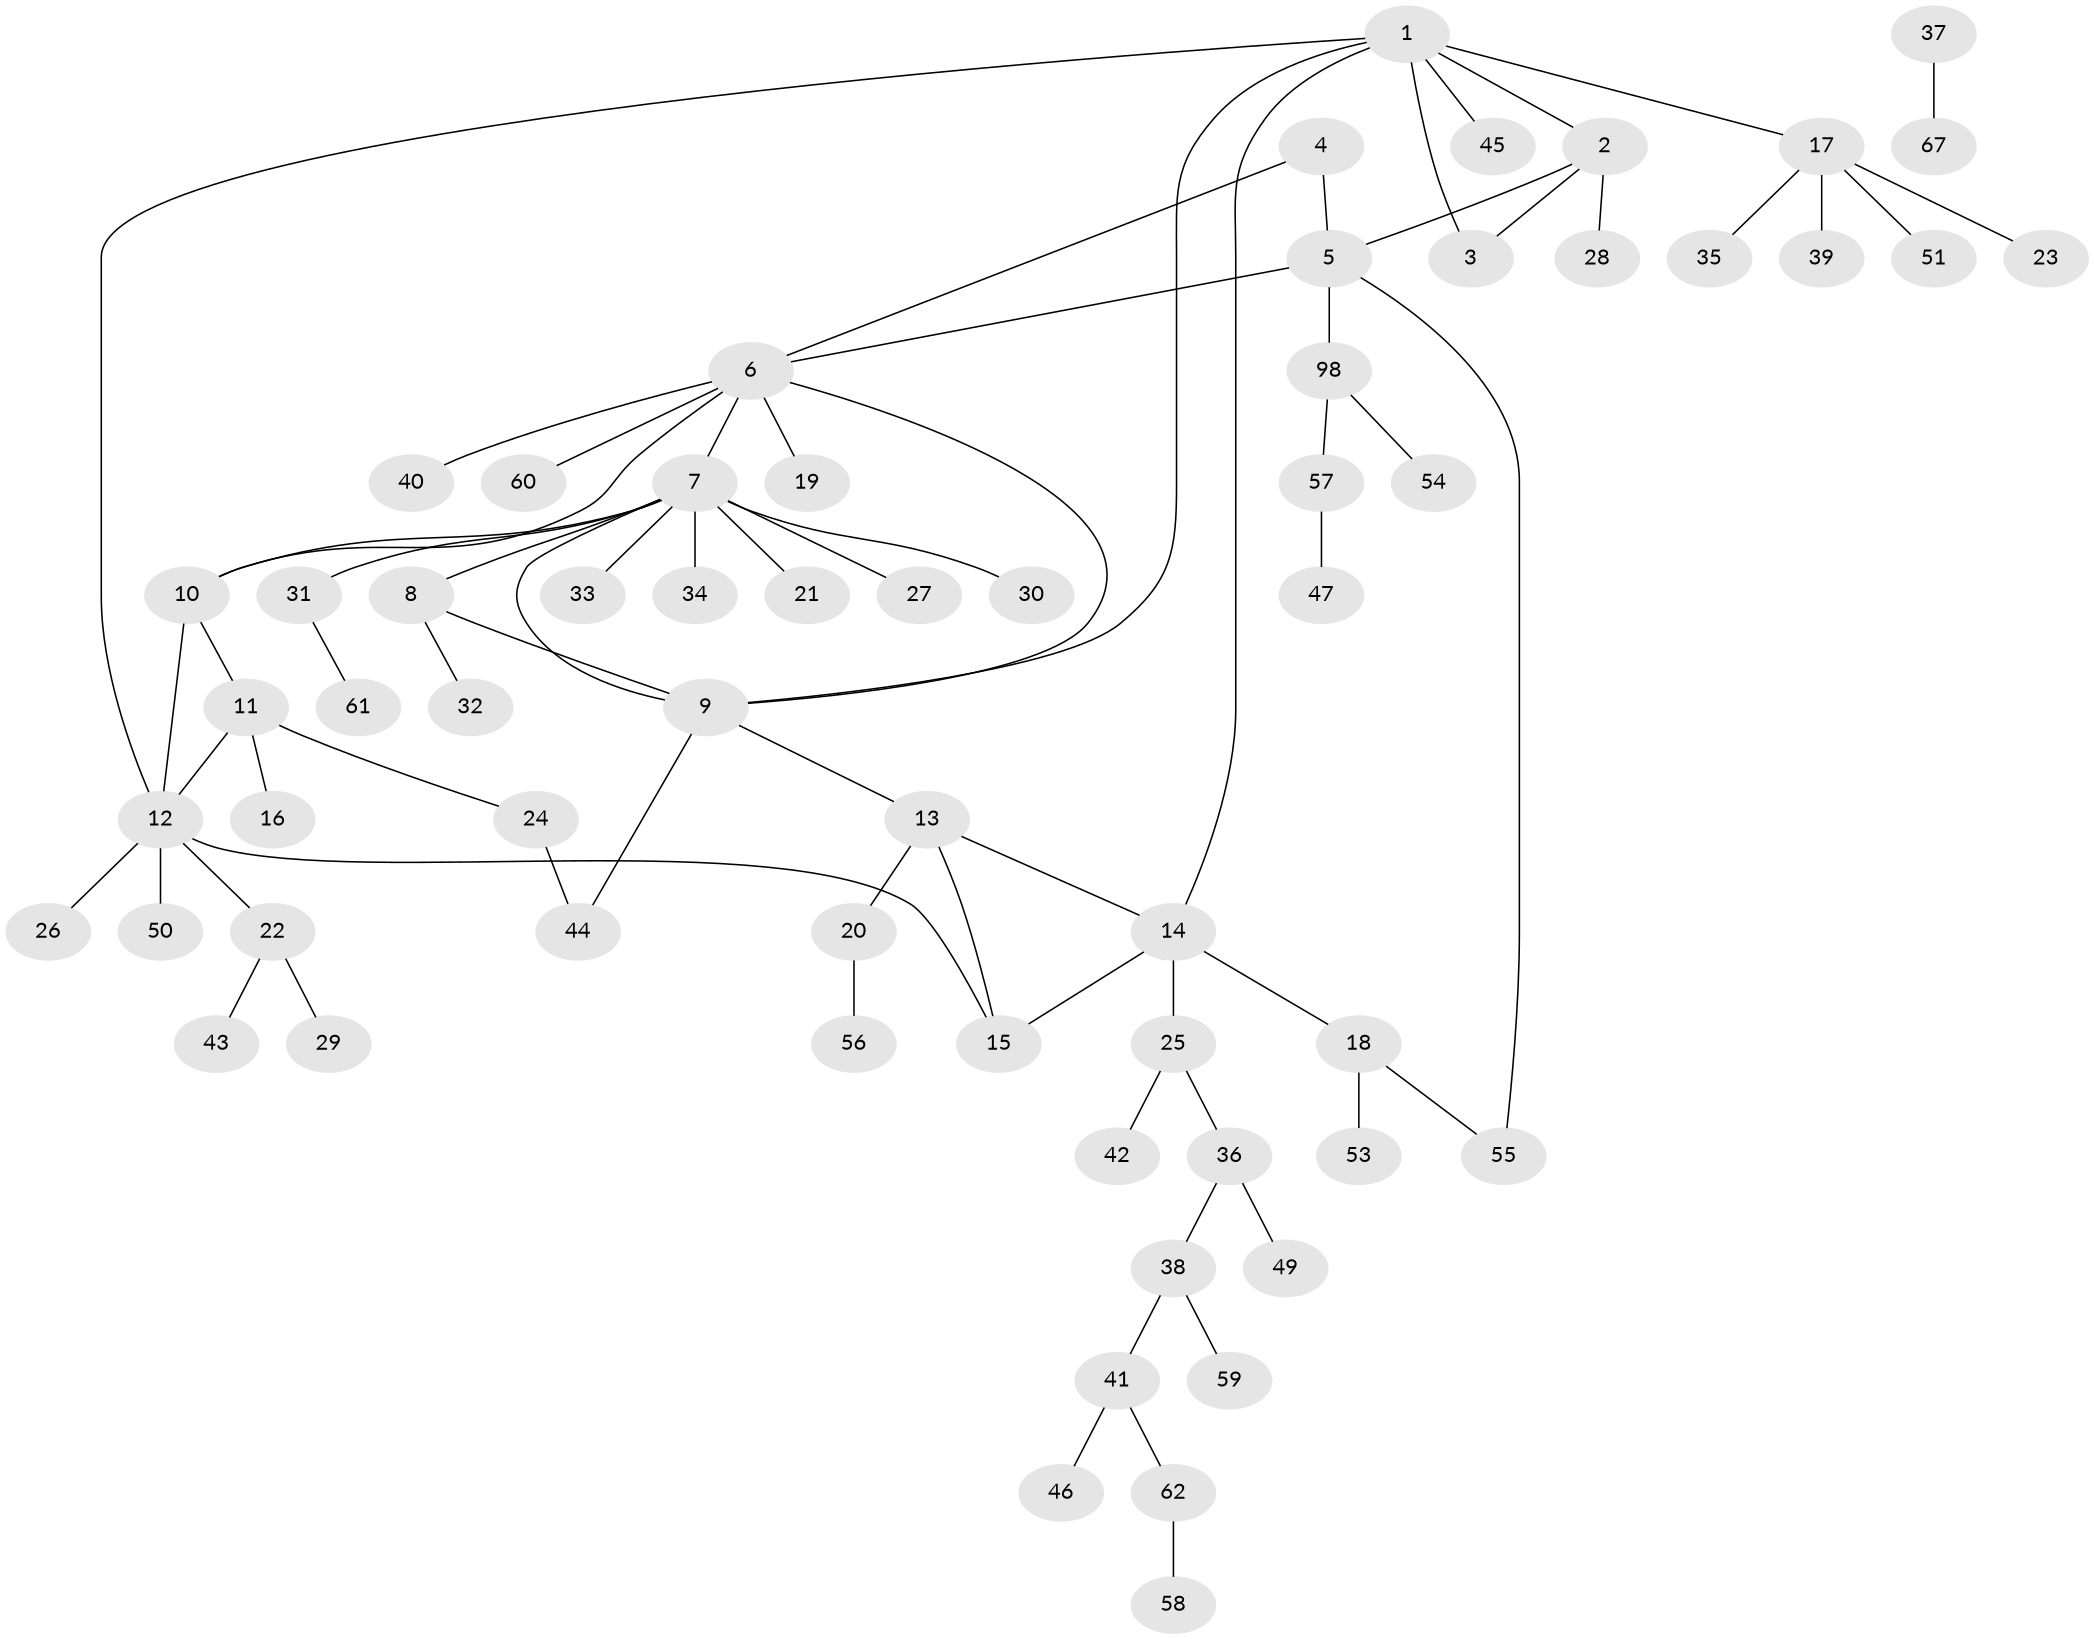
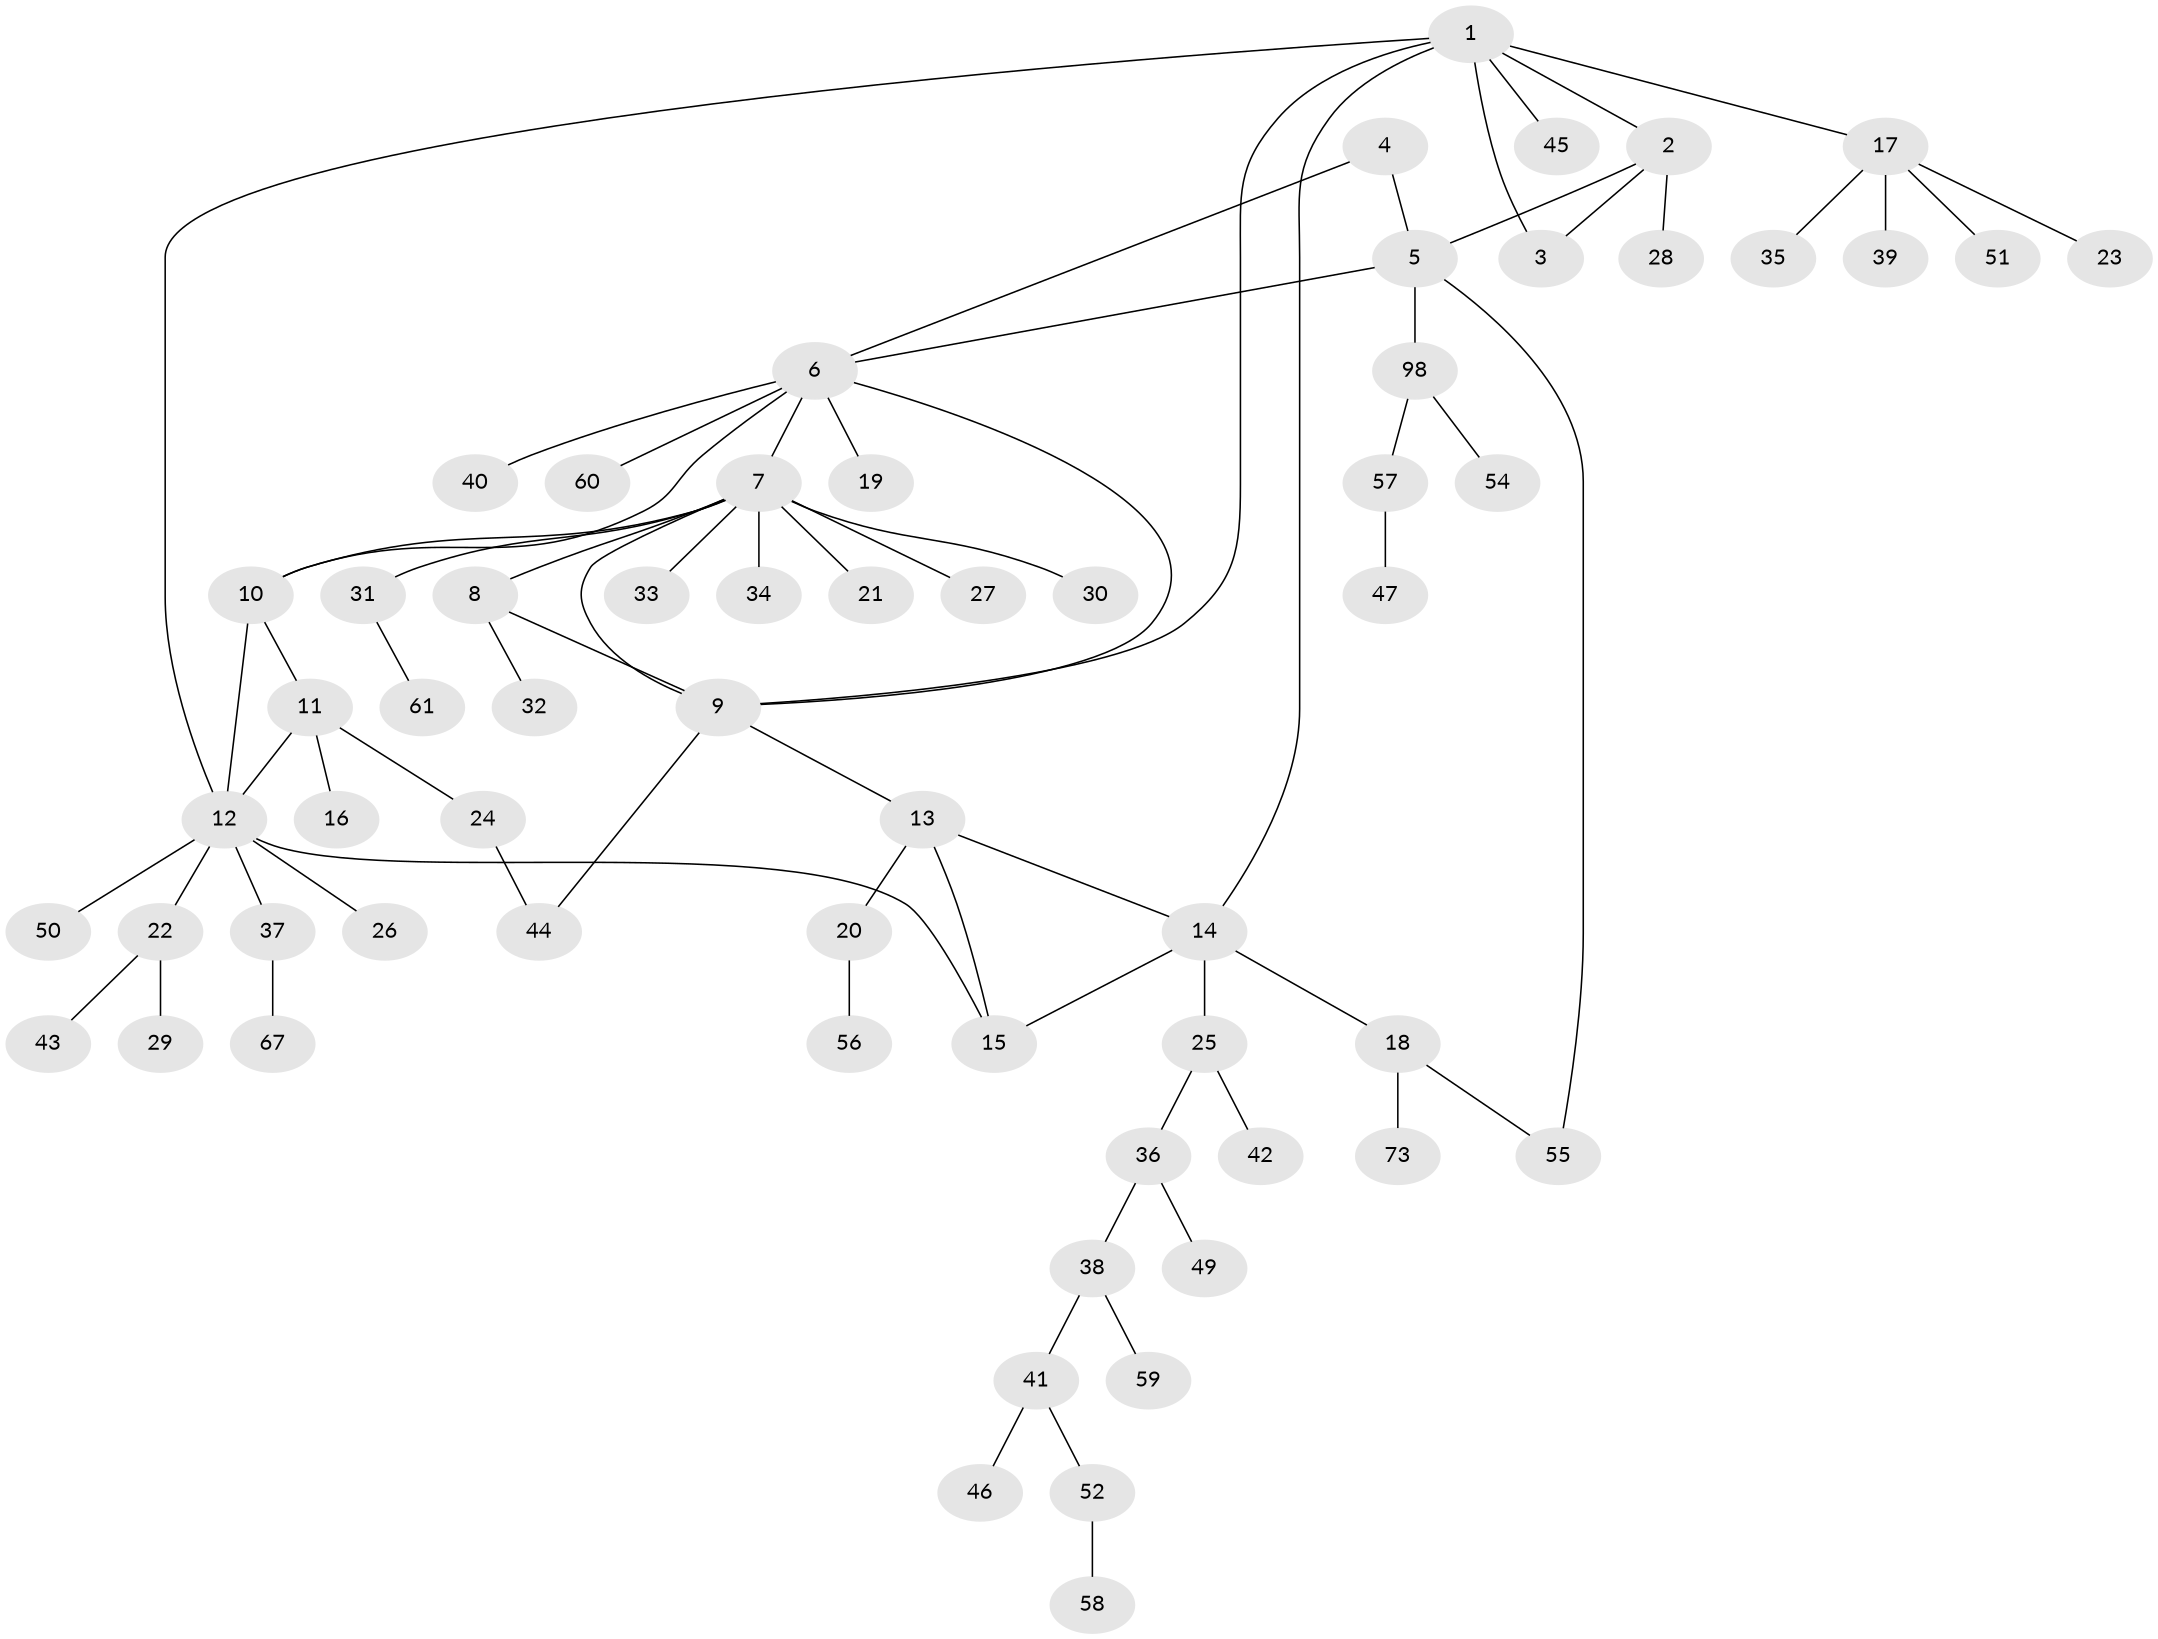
edge "12" -- "37": added
node "53": label "53" -> "73"
node "62": label "62" -> "52"
